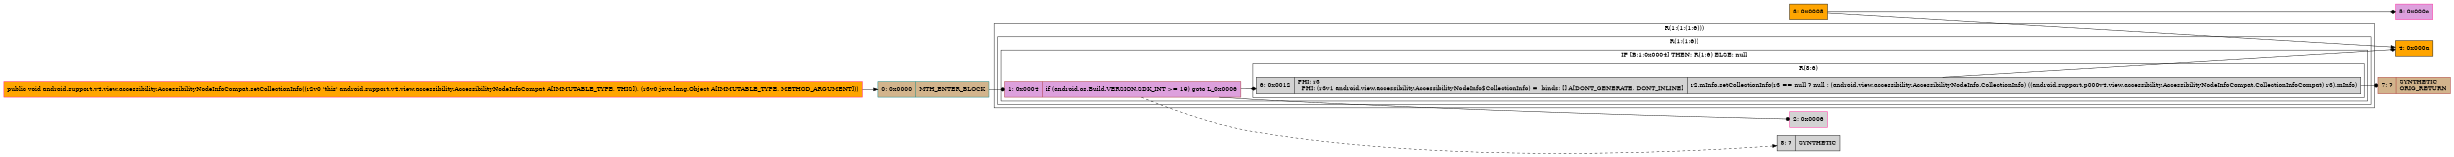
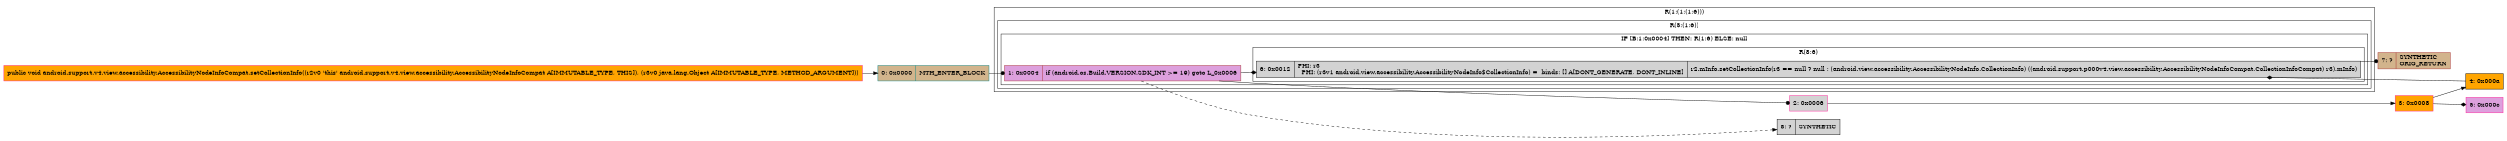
node "3: 0x0008": color black -> deeppink
cluster "R(1:(1:6))": label "R(1:(1:6))" -> "R(5:(1:6))"
edge "6: 0x0012" -> "4: 0x000a": reversed
edge "2: 0x0006" -> "3: 0x0008": added
